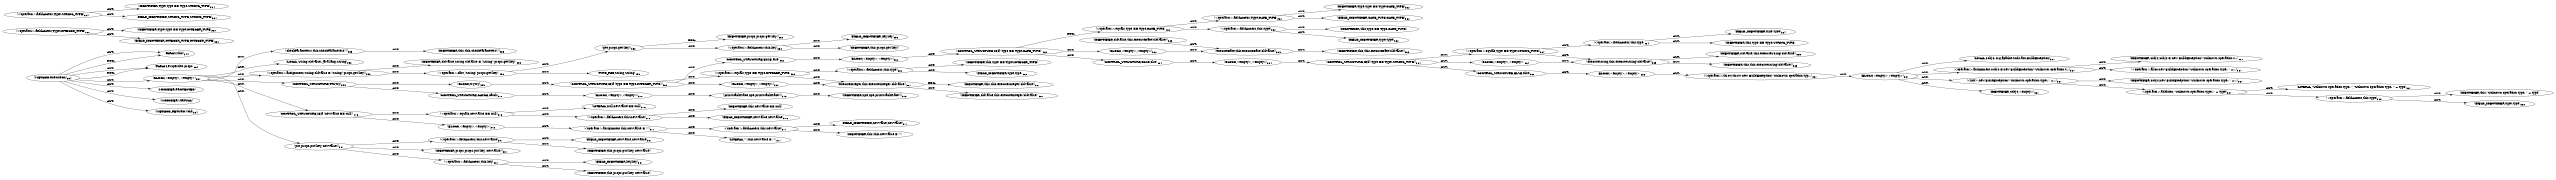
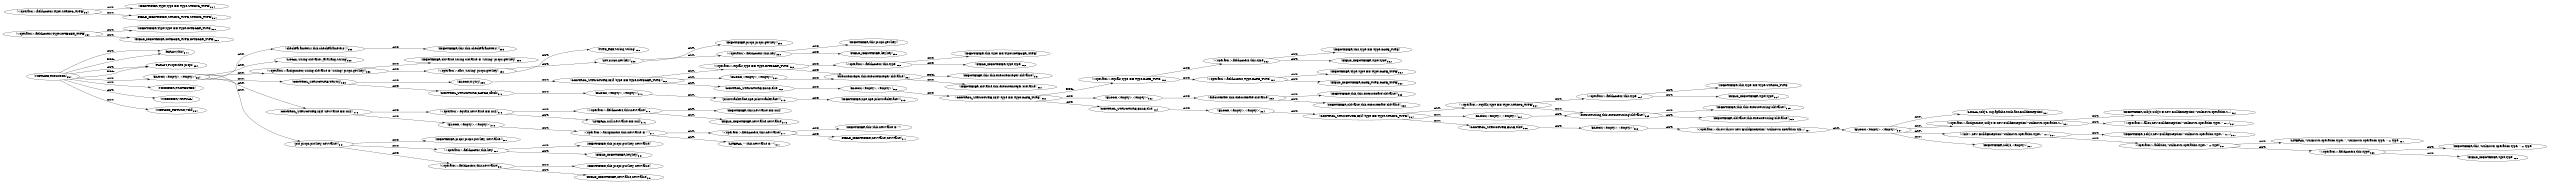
edge "(get,props.get(key))" -> "(IDENTIFIER,props,props.get(key))": label "DDG: " -> "AST: "
edge "(IDENTIFIER,oldValue,this.executeDate(oldValue))" -> "(executeDate,this.executeDate(oldValue))": reversed
